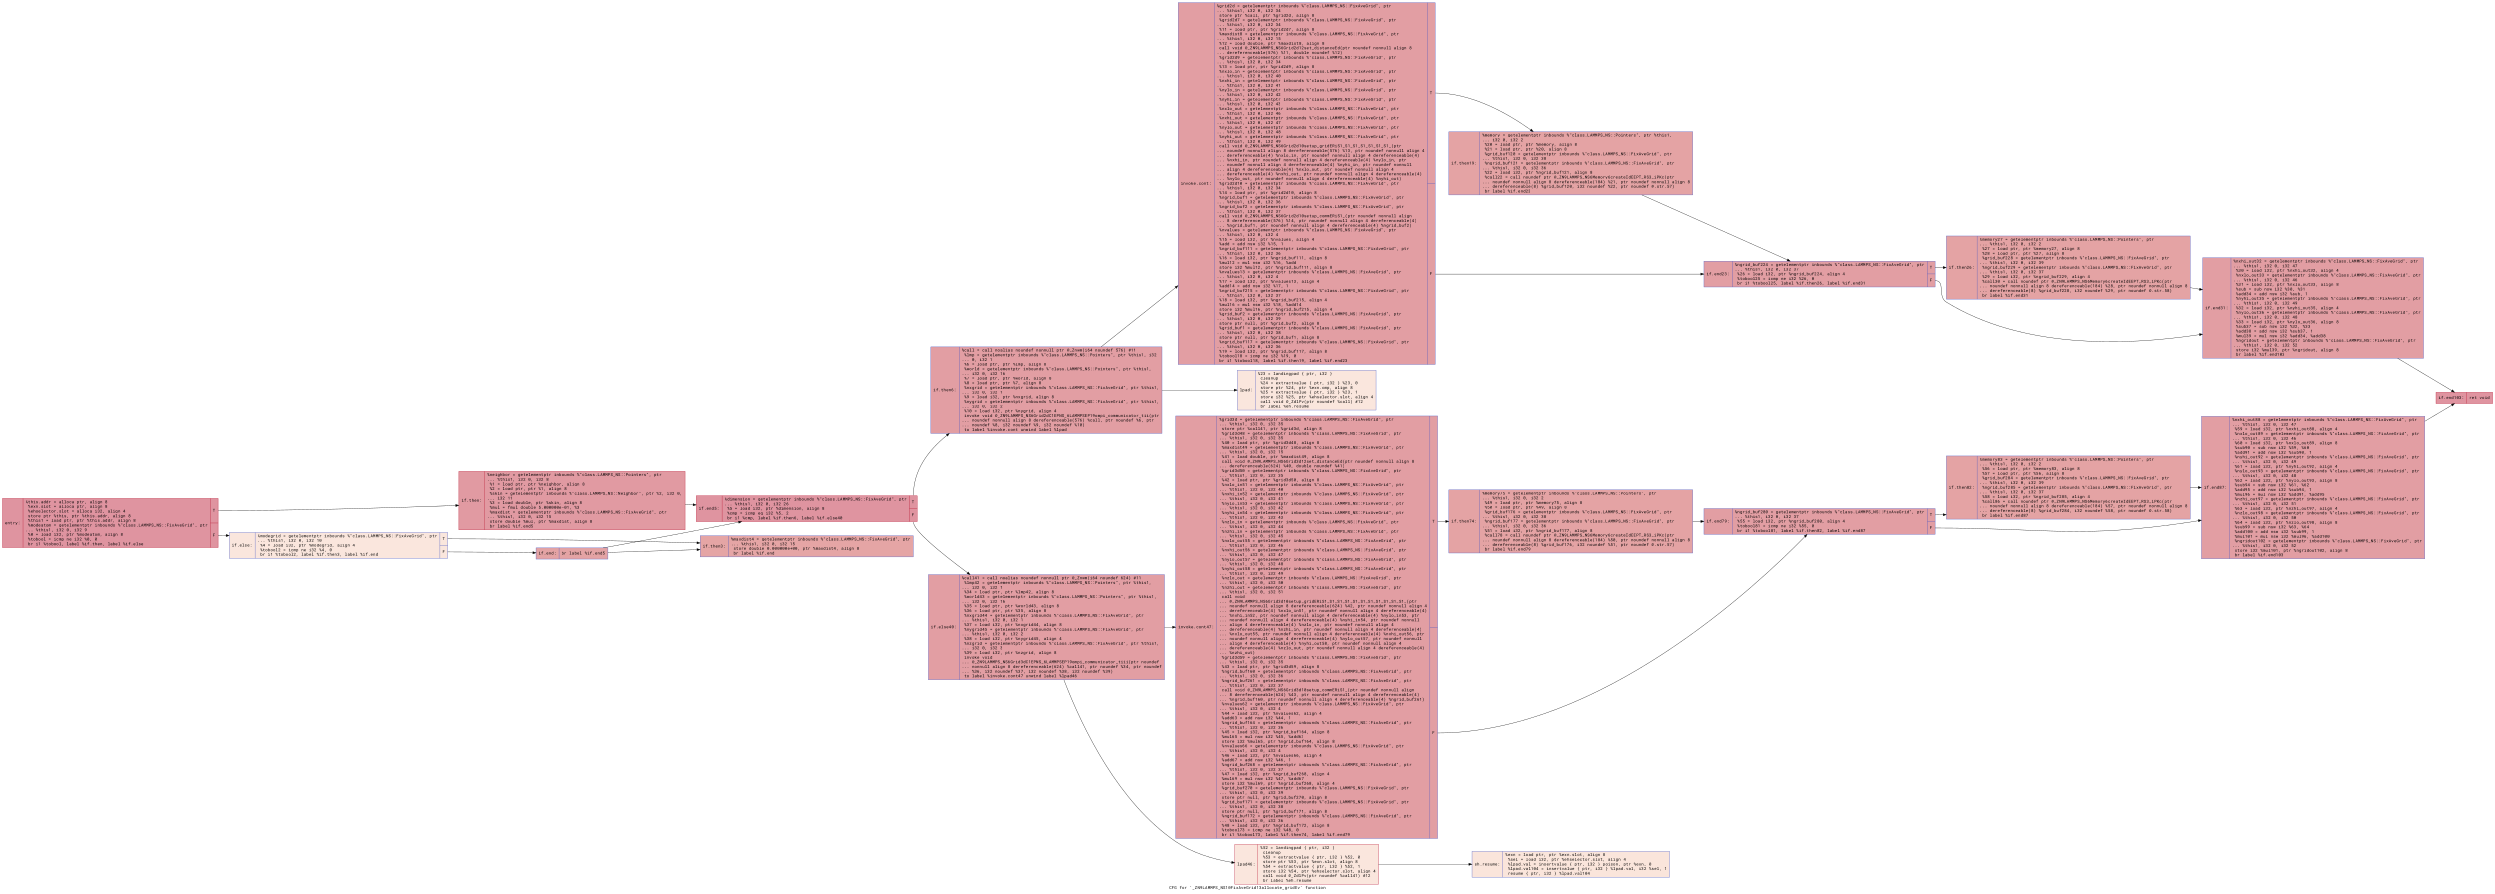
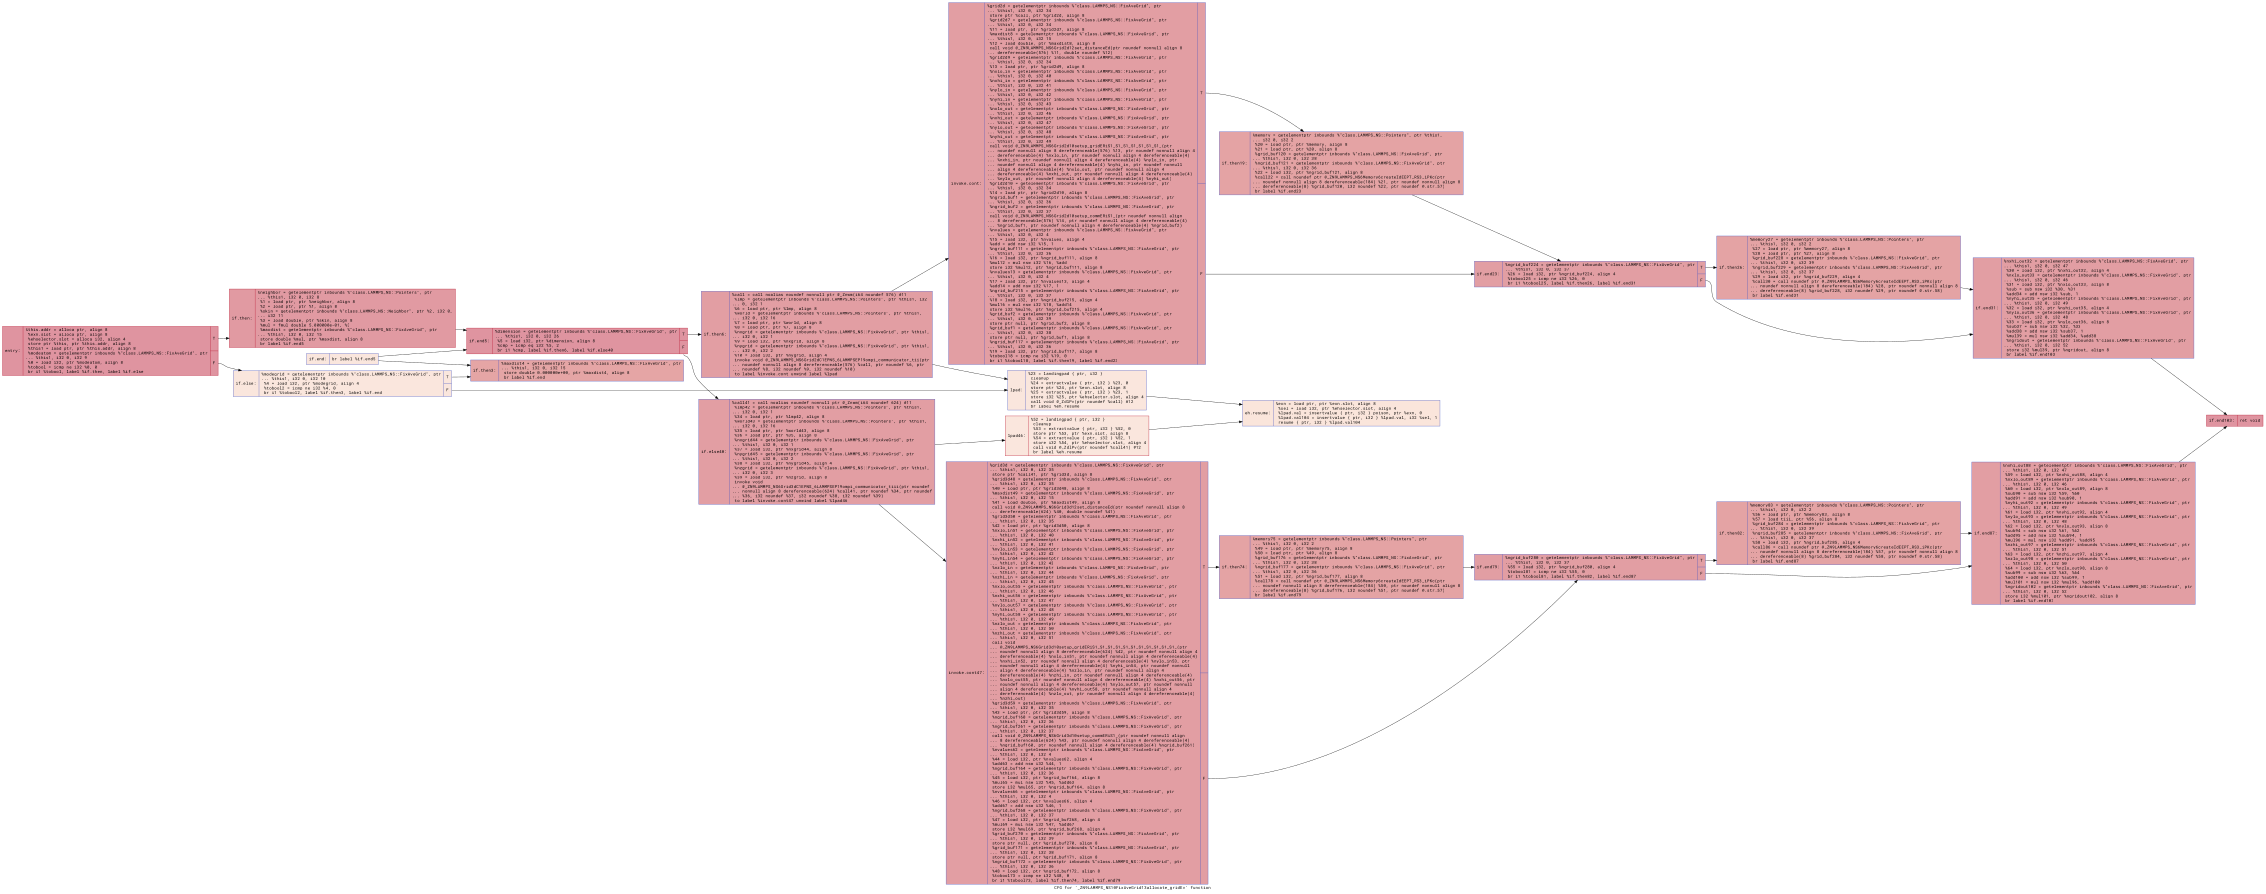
node "lpad:": text "store ptr %24, ptr %exn.cmp, align 8" -> "store ptr %24, ptr %exn.slot, align 8"
edge "lpad:" -> "eh.resume:": added
node "if.then82:": text "%57 = load ptr, ptr %56, align 8" -> "%57 = load tiii, ptr %56, align 8"
edge "if.else:" -> "if.end:": now "if.else:" -> "lpad:"
node "if.end:": fillcolor #c32e3170 -> #f3c7b170
